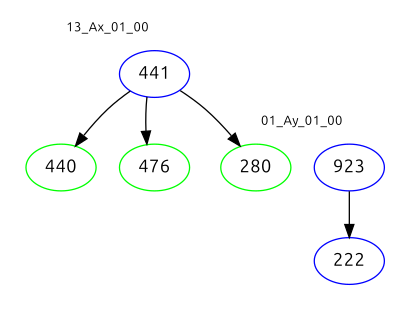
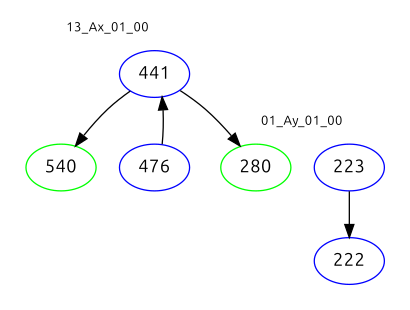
edge "441" -> "476": reversed
node "440": label "440" -> "540"
node "476": color green -> blue
node "923": label "923" -> "223"
